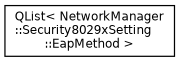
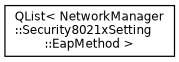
node "QList< NetworkManager ::Security8029xSetting ::EapMethod >": label "QList< NetworkManager ::Security8029xSetting ::EapMethod >" -> "QList< NetworkManager ::Security8021xSetting ::EapMethod >"
